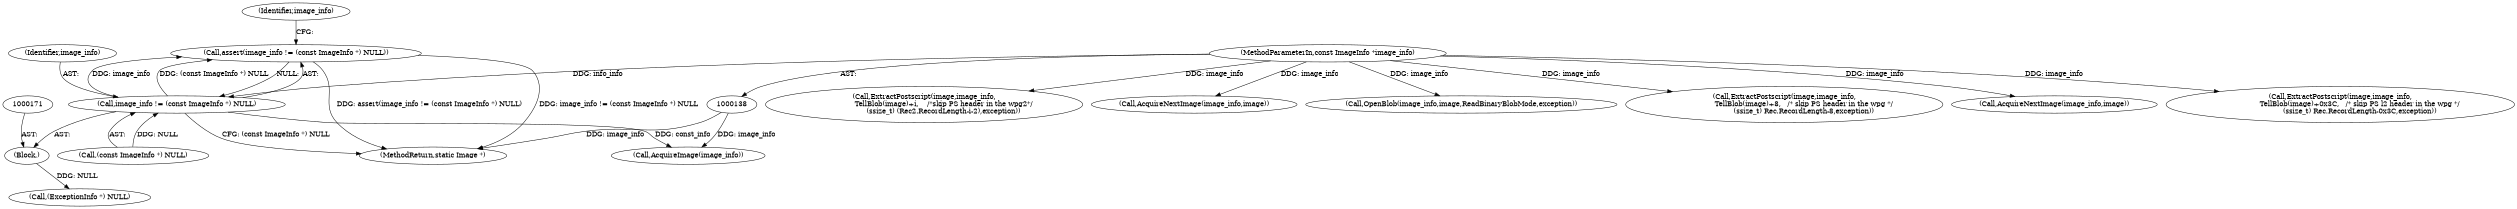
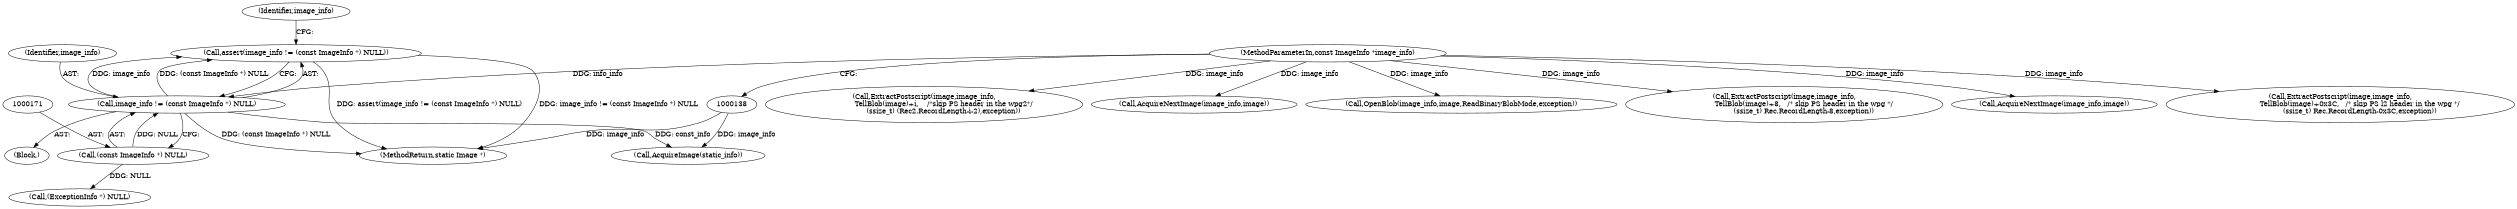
edge "(Call,assert(image_info != (const ImageInfo *) NULL))" -> "(Call,image_info != (const ImageInfo *) NULL)": label "NULL: " -> "CFG: "
edge "(MethodParameterIn,const ImageInfo *image_info)" -> "1000138": label "AST: " -> "CFG: "
edge "1000171" -> "(Block,)": now "1000171" -> "(Call,(const ImageInfo *) NULL)"
edge "(Call,image_info != (const ImageInfo *) NULL)" -> "(Call,(const ImageInfo *) NULL)": added, label "CFG:"
edge "(Call,image_info != (const ImageInfo *) NULL)" -> "(MethodReturn,static Image *)": label "CFG: (const ImageInfo *) NULL" -> "DDG: (const ImageInfo *) NULL"
node "(Call,AcquireImage(image_info))": label "(Call,AcquireImage(image_info))" -> "(Call,AcquireImage(static_info))"
edge "(Block,)" -> "(Call,(ExceptionInfo *) NULL)": now "(Call,(const ImageInfo *) NULL)" -> "(Call,(ExceptionInfo *) NULL)"
